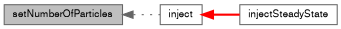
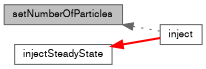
edge "injectSteadyState" -> "inject": reversed
